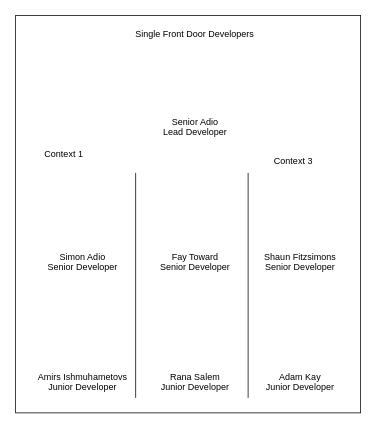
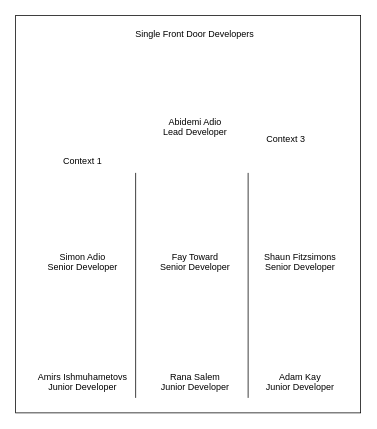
node "Senior Adio Lead Developer": label "Senior Adio Lead Developer" -> "Abidemi Adio Lead Developer"
node "Context 1": moved (63, 154) -> (82, 162)
node "Context 3": moved (293, 162) -> (286, 139)
